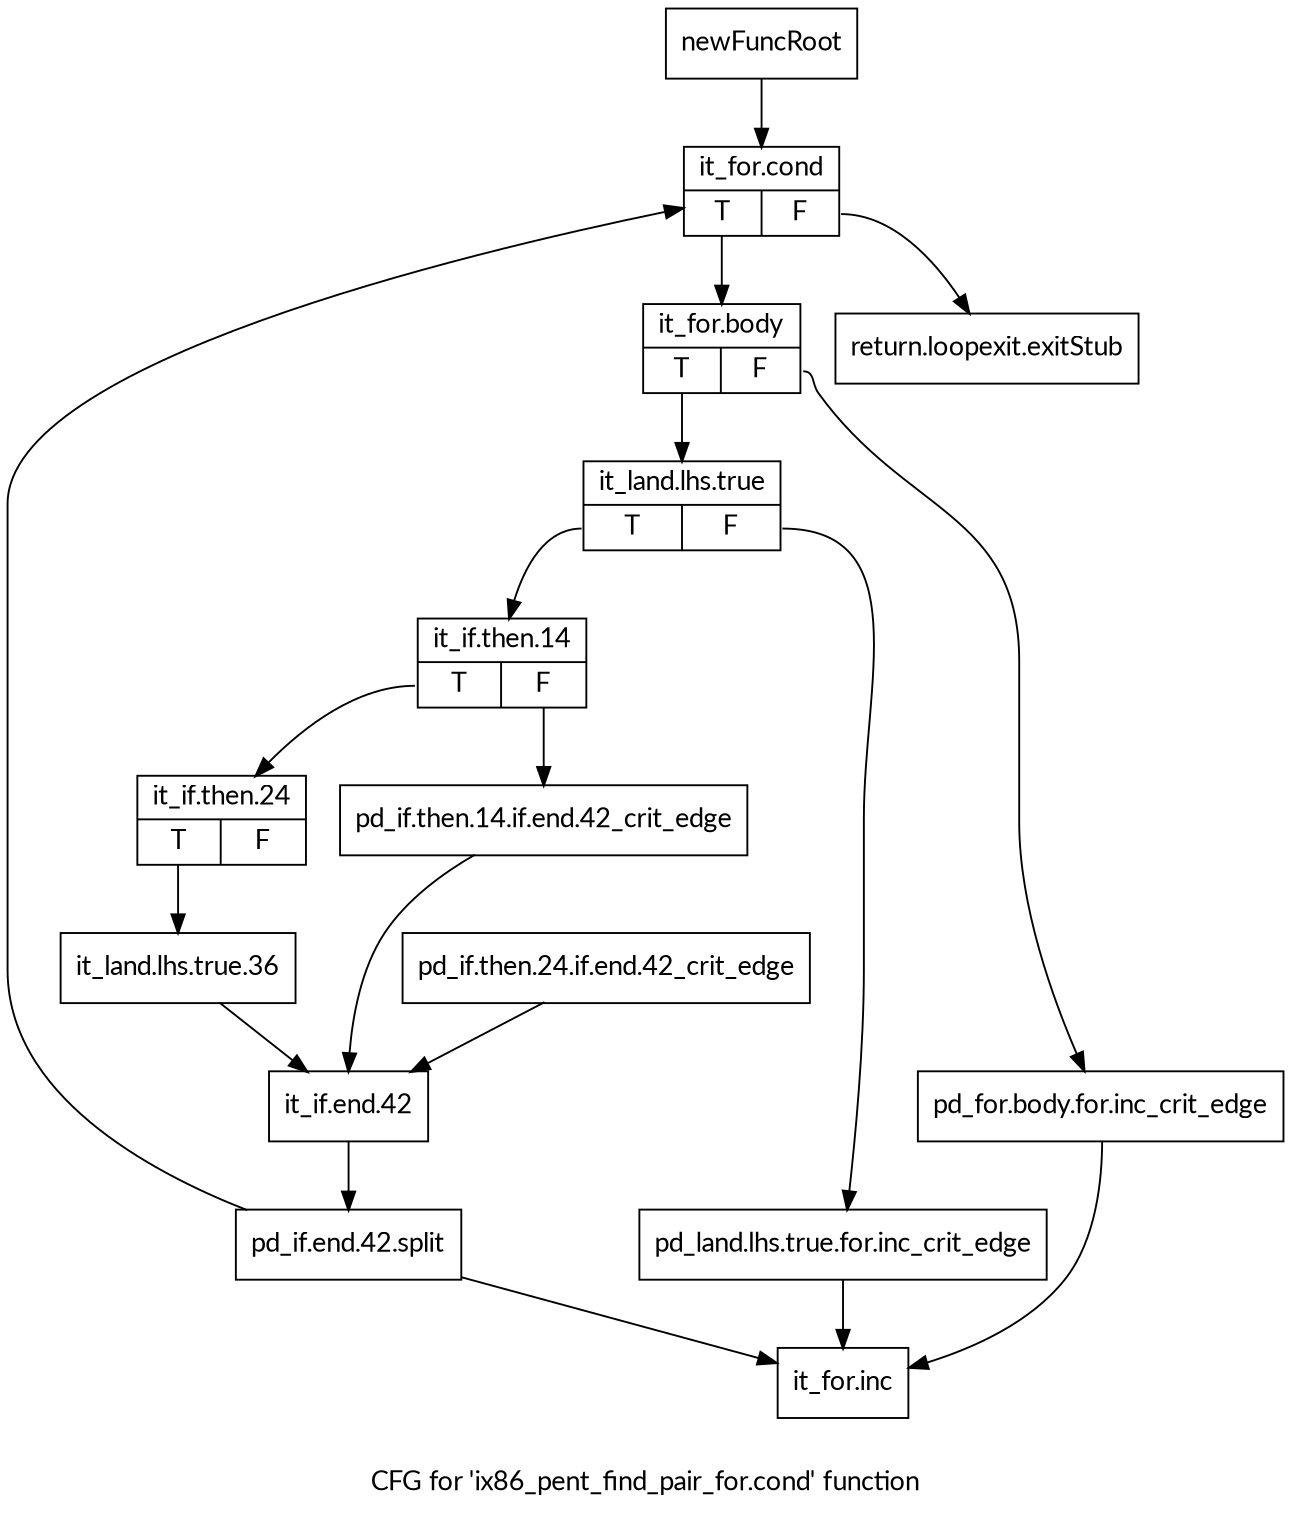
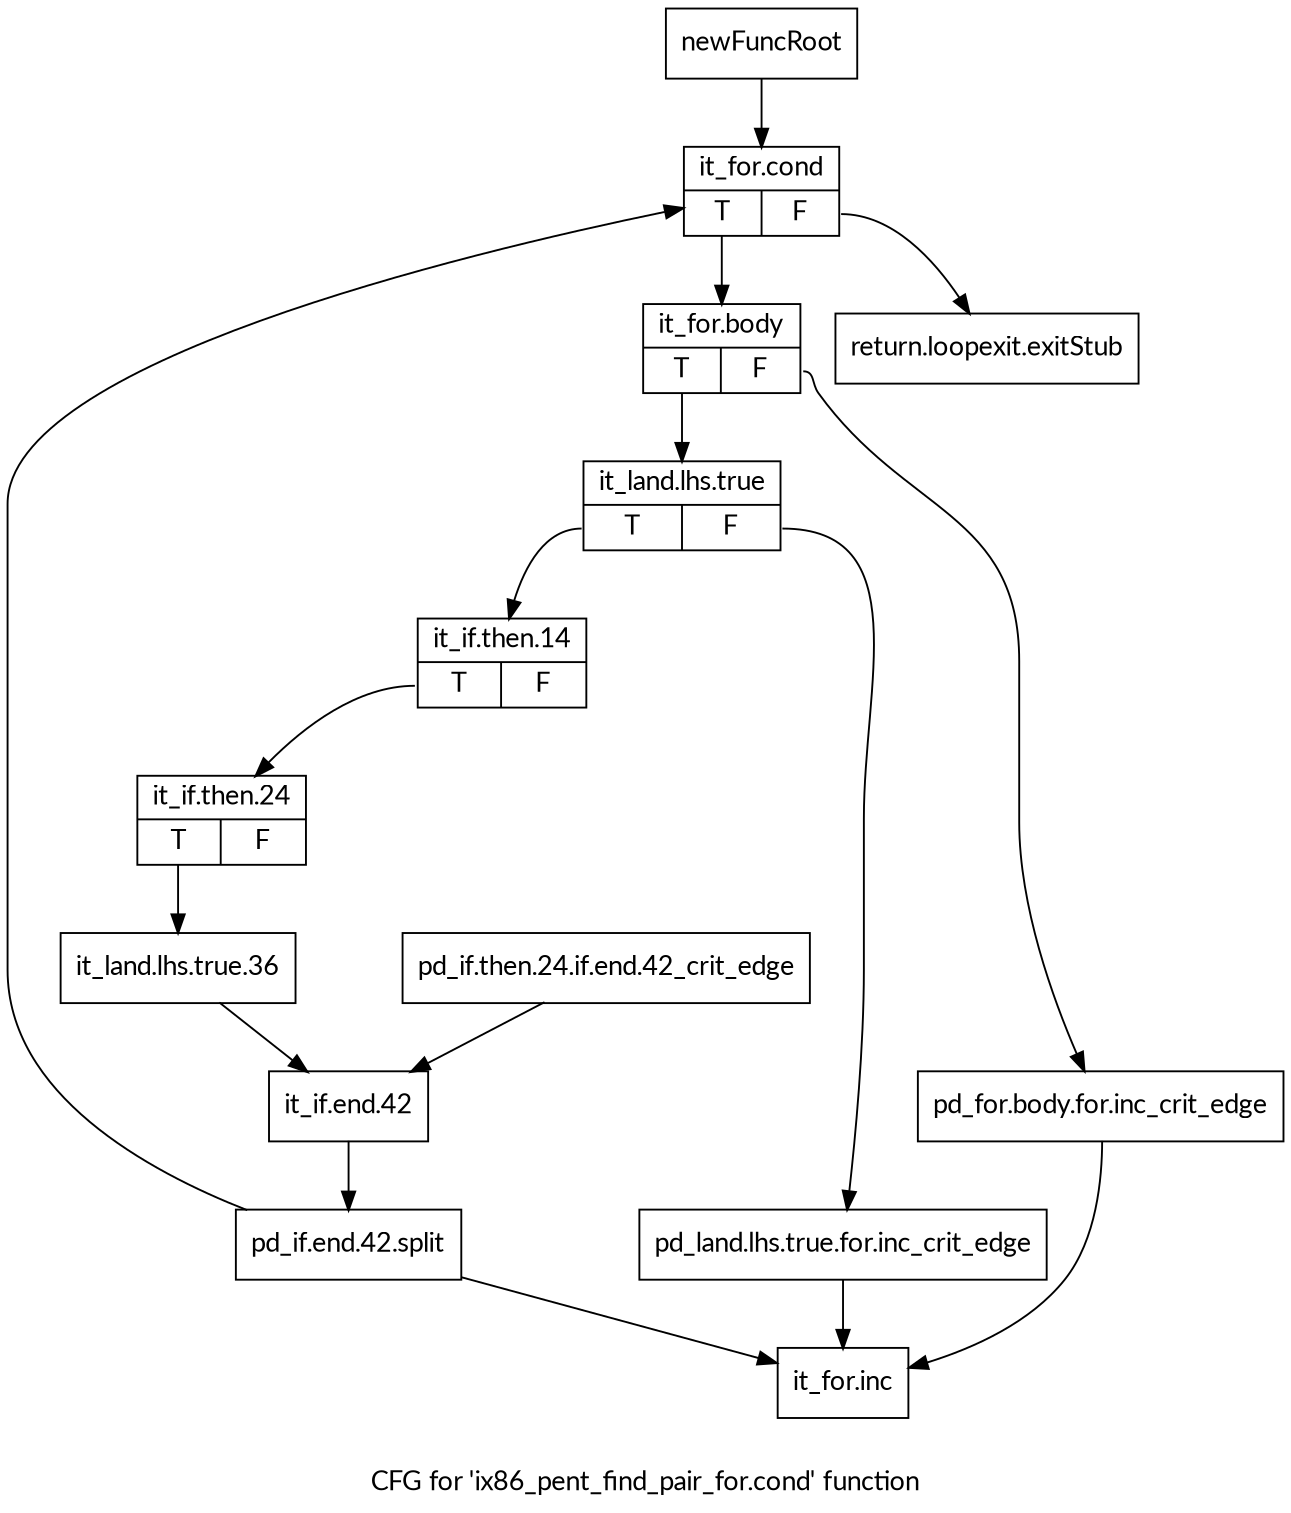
node "pd_if.then.14.if.end.42_crit_edge": removed
